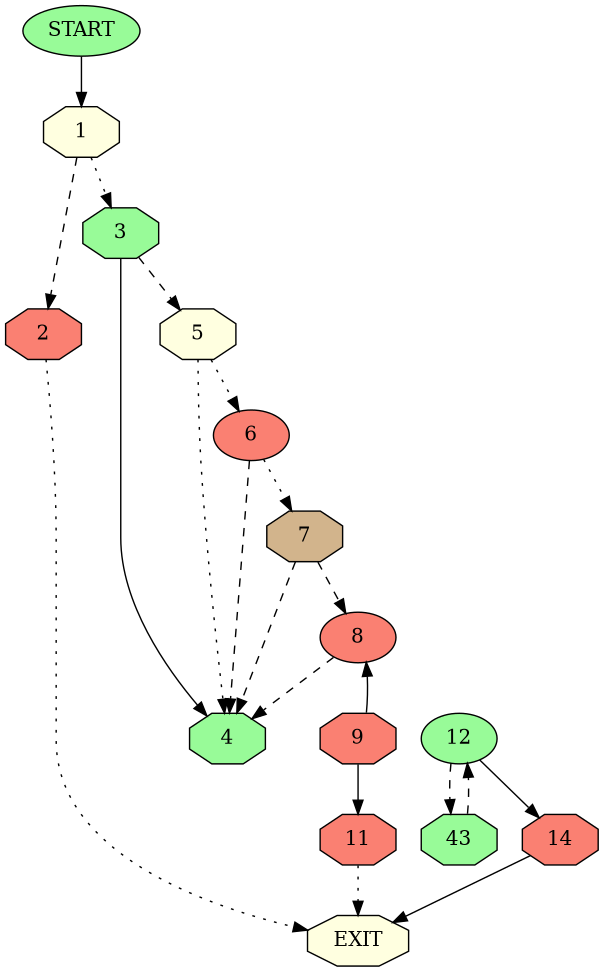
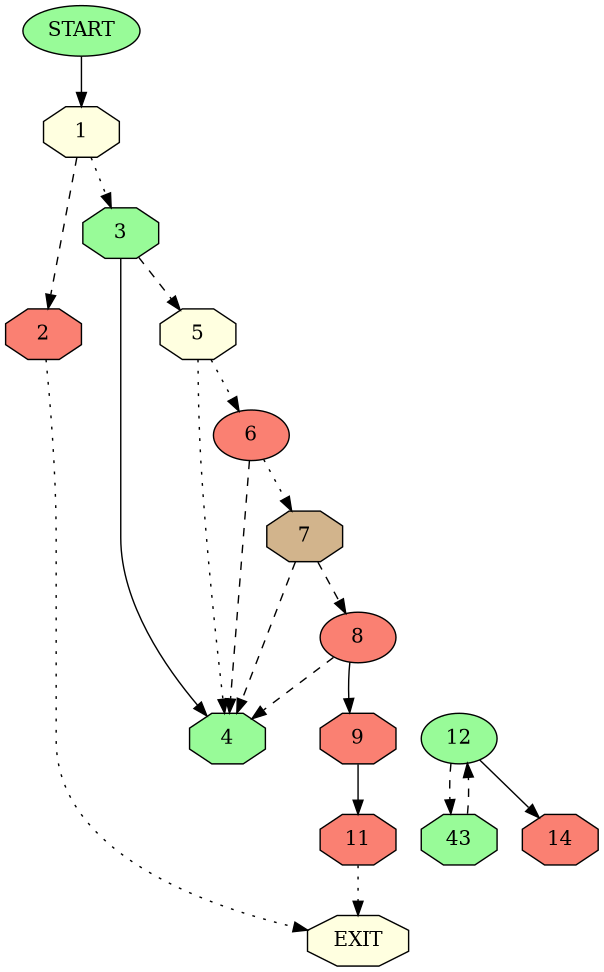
edge "9" -> "8": reversed
edge "14" -> "EXIT": removed
